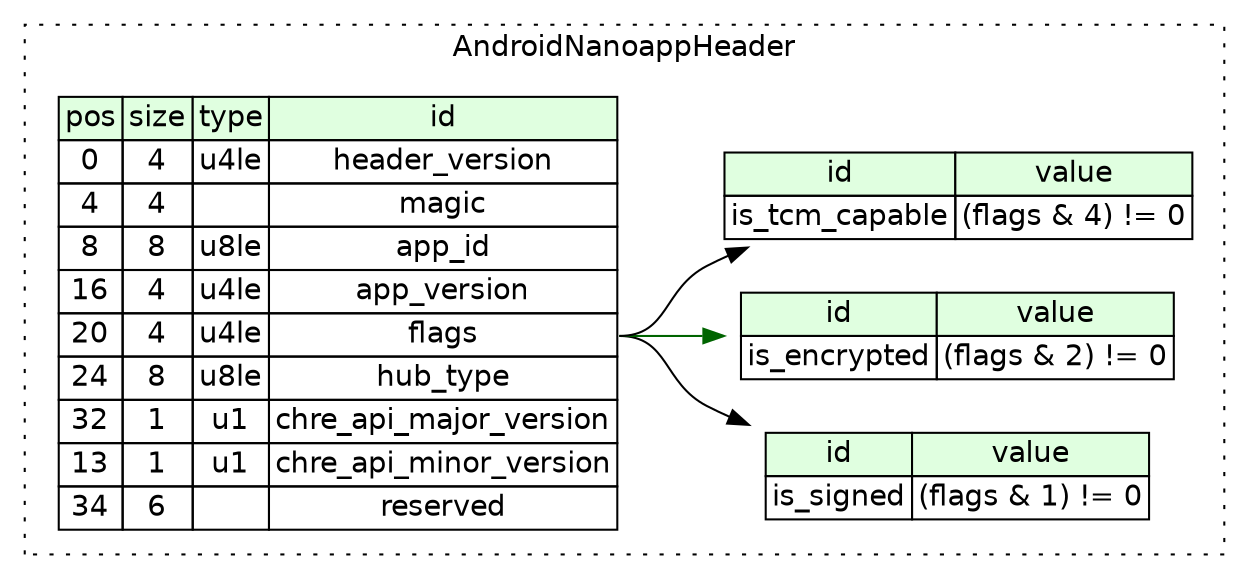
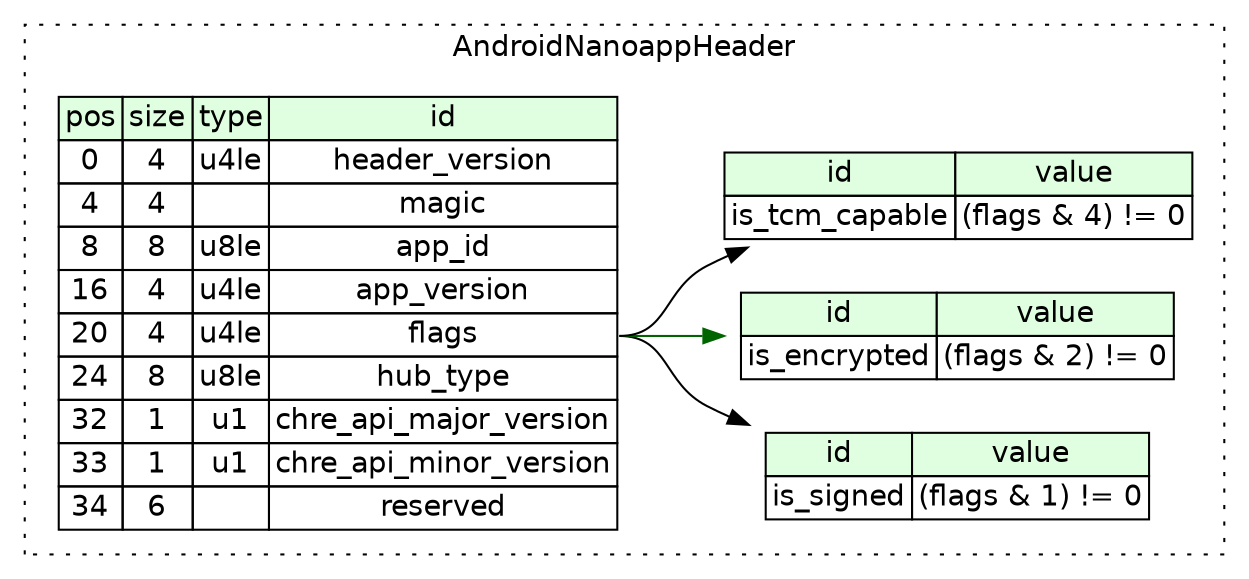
node "pos": text "13" -> "33"
